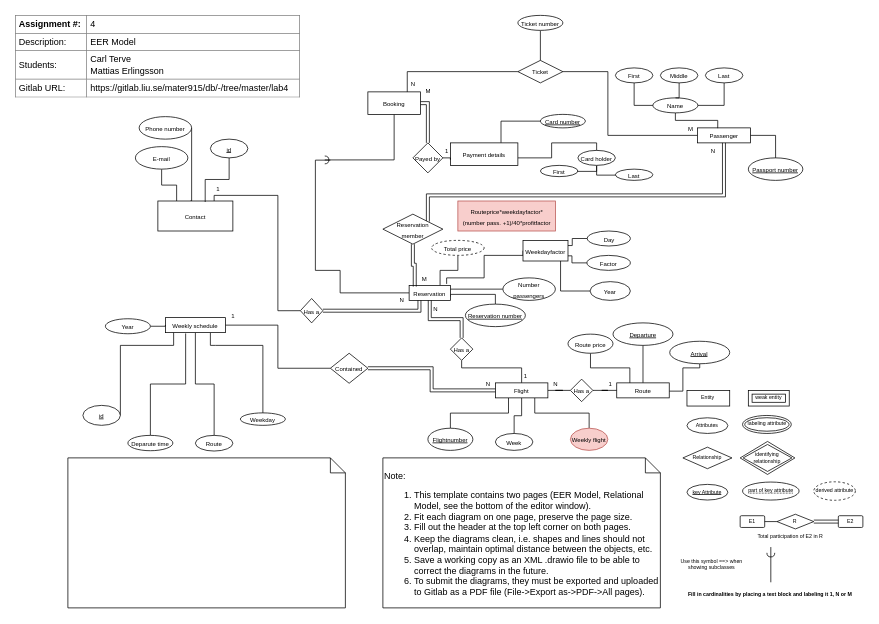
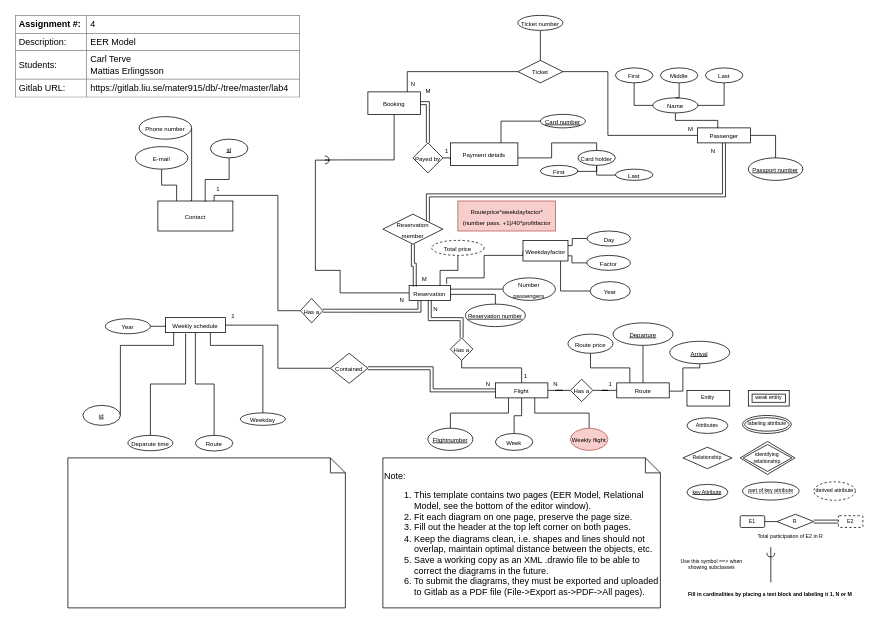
node "E2": style solid -> dashed
